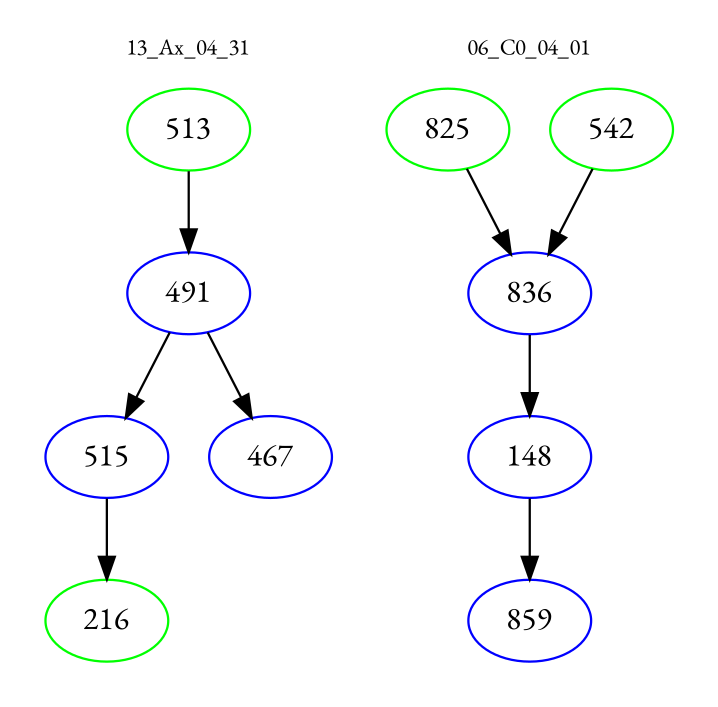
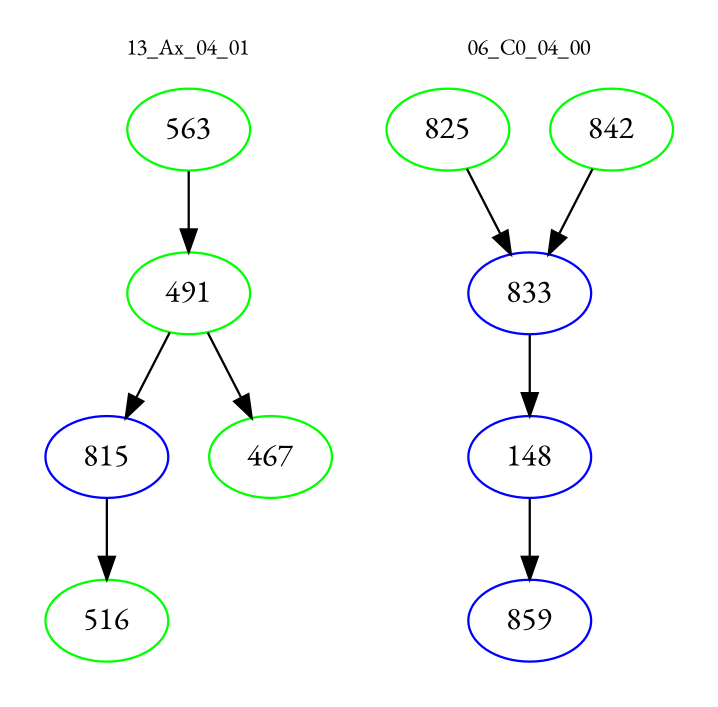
cluster "13_Ax_04_31": label "13_Ax_04_31" -> "13_Ax_04_01"
cluster "06_C0_04_01": label "06_C0_04_01" -> "06_C0_04_00"
node "513": label "513" -> "563"
node "542": label "542" -> "842"
node "491": color blue -> green
node "836": label "836" -> "833"
node "515": label "515" -> "815"
node "467": color blue -> green
node "216": label "216" -> "516"
